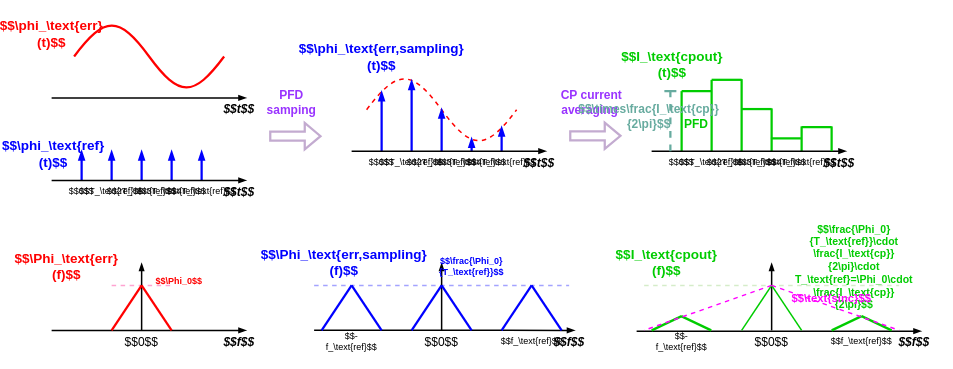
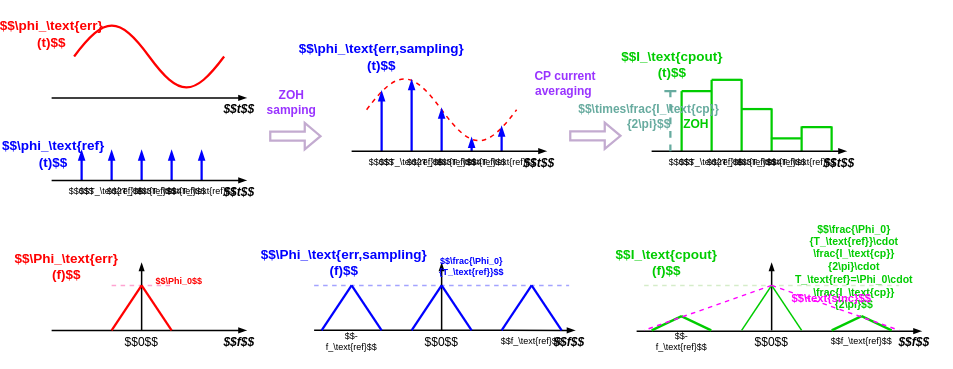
node "PFD samping": label "PFD samping" -> "ZOH samping"
node "CP current averaging": moved (591, 102) -> (565, 84)
node "PFD": label "PFD" -> "ZOH"
